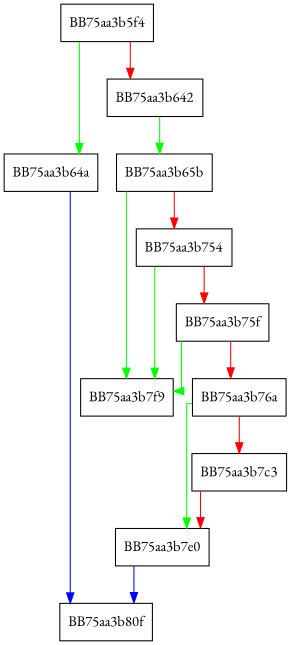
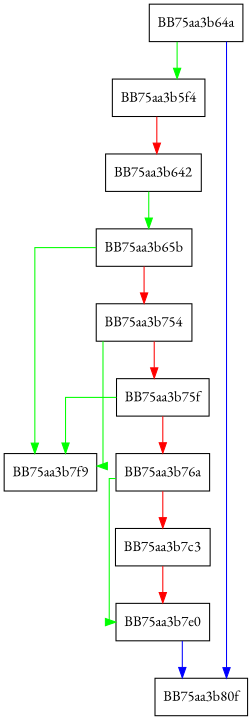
edge "BB75aa3b5f4" -> "BB75aa3b64a": reversed
